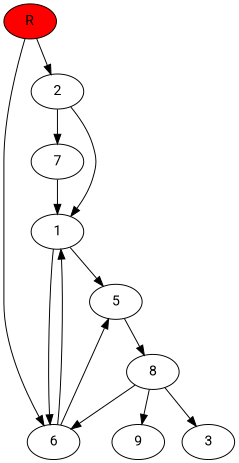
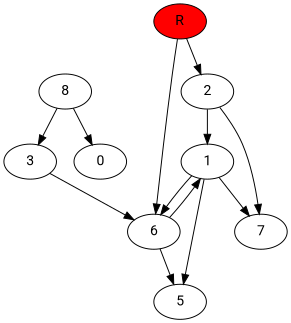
edge "7" -> "1": reversed
edge "5" -> "8": removed
edge "8" -> "6": now "3" -> "6"
node "9": label "9" -> "0"
